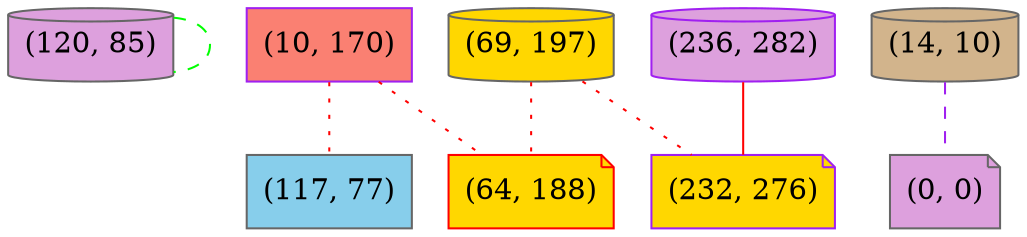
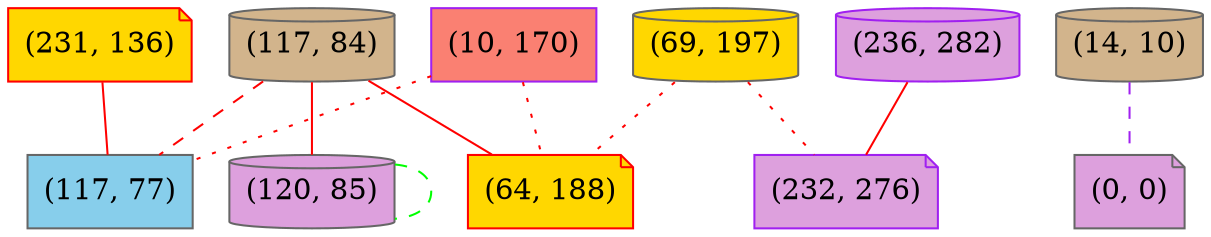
node "(231, 136)": added
node "(117, 84)": added
node "(232, 276)": fillcolor gold -> plum
